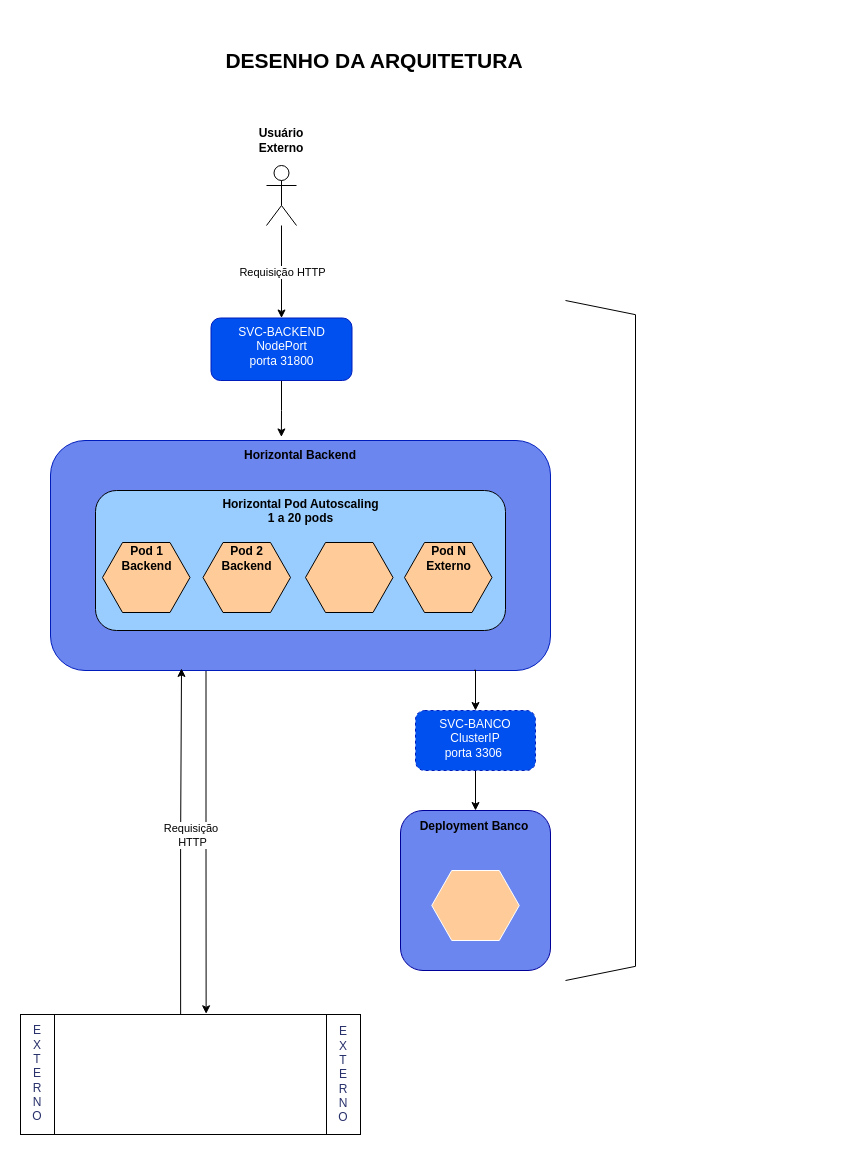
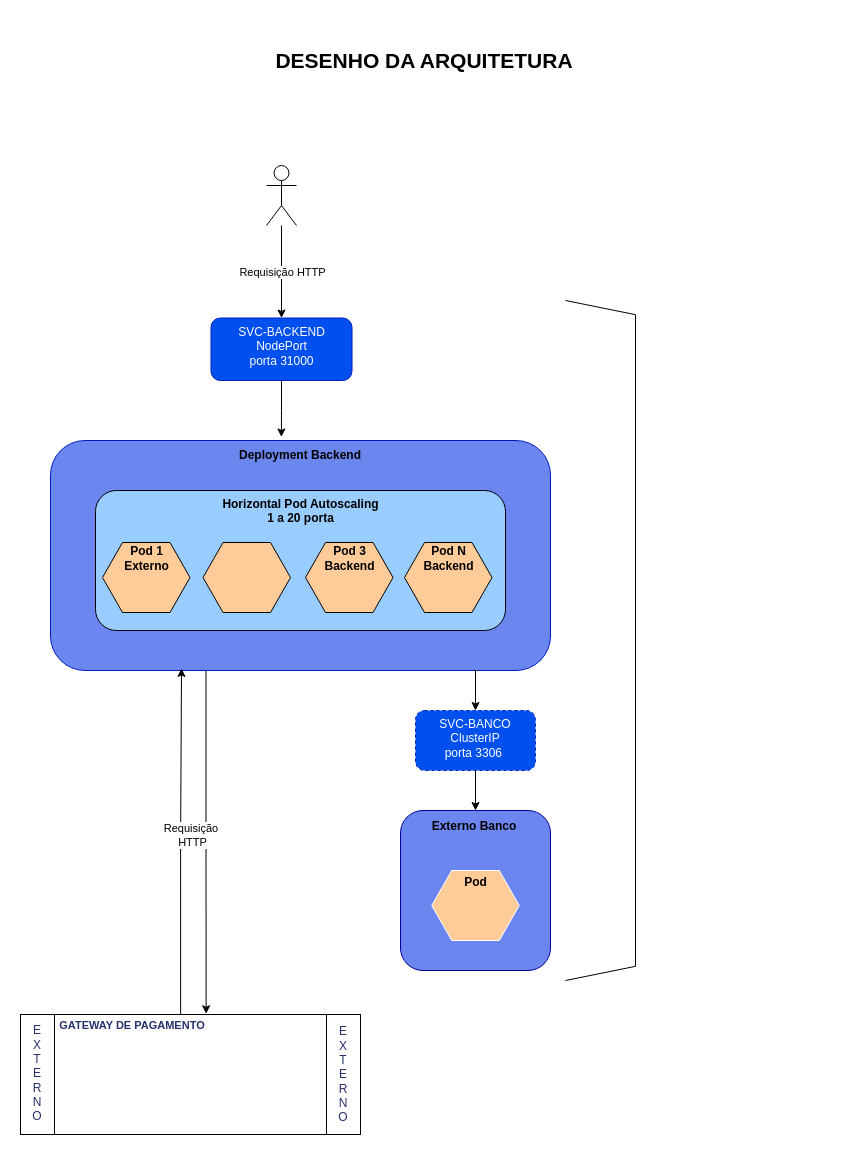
node "DESENHO DA ARQUITETURA": moved (375, 61) -> (425, 61)
node "Usuário Externo": removed
node "SVC-BACKEND NodePort porta 31800": label "SVC-BACKEND NodePort porta 31800" -> "SVC-BACKEND NodePort porta 31000"
node "Horizontal Backend": label "Horizontal Backend" -> "Deployment Backend"
node "Horizontal Pod Autoscaling 1 a 20 pods": label "Horizontal Pod Autoscaling 1 a 20 pods" -> "Horizontal Pod Autoscaling 1 a 20 porta"
node "Pod 1 Backend": label "Pod 1 Backend" -> "Pod 1 Externo"
node "Pod 2 Backend": removed
node "Pod 3 Backend": added
node "Pod N Externo": label "Pod N Externo" -> "Pod N Backend"
node "Deployment Banco": label "Deployment Banco" -> "Externo Banco"
node "Pod": added
node "GATEWAY DE PAGAMENTO": added
